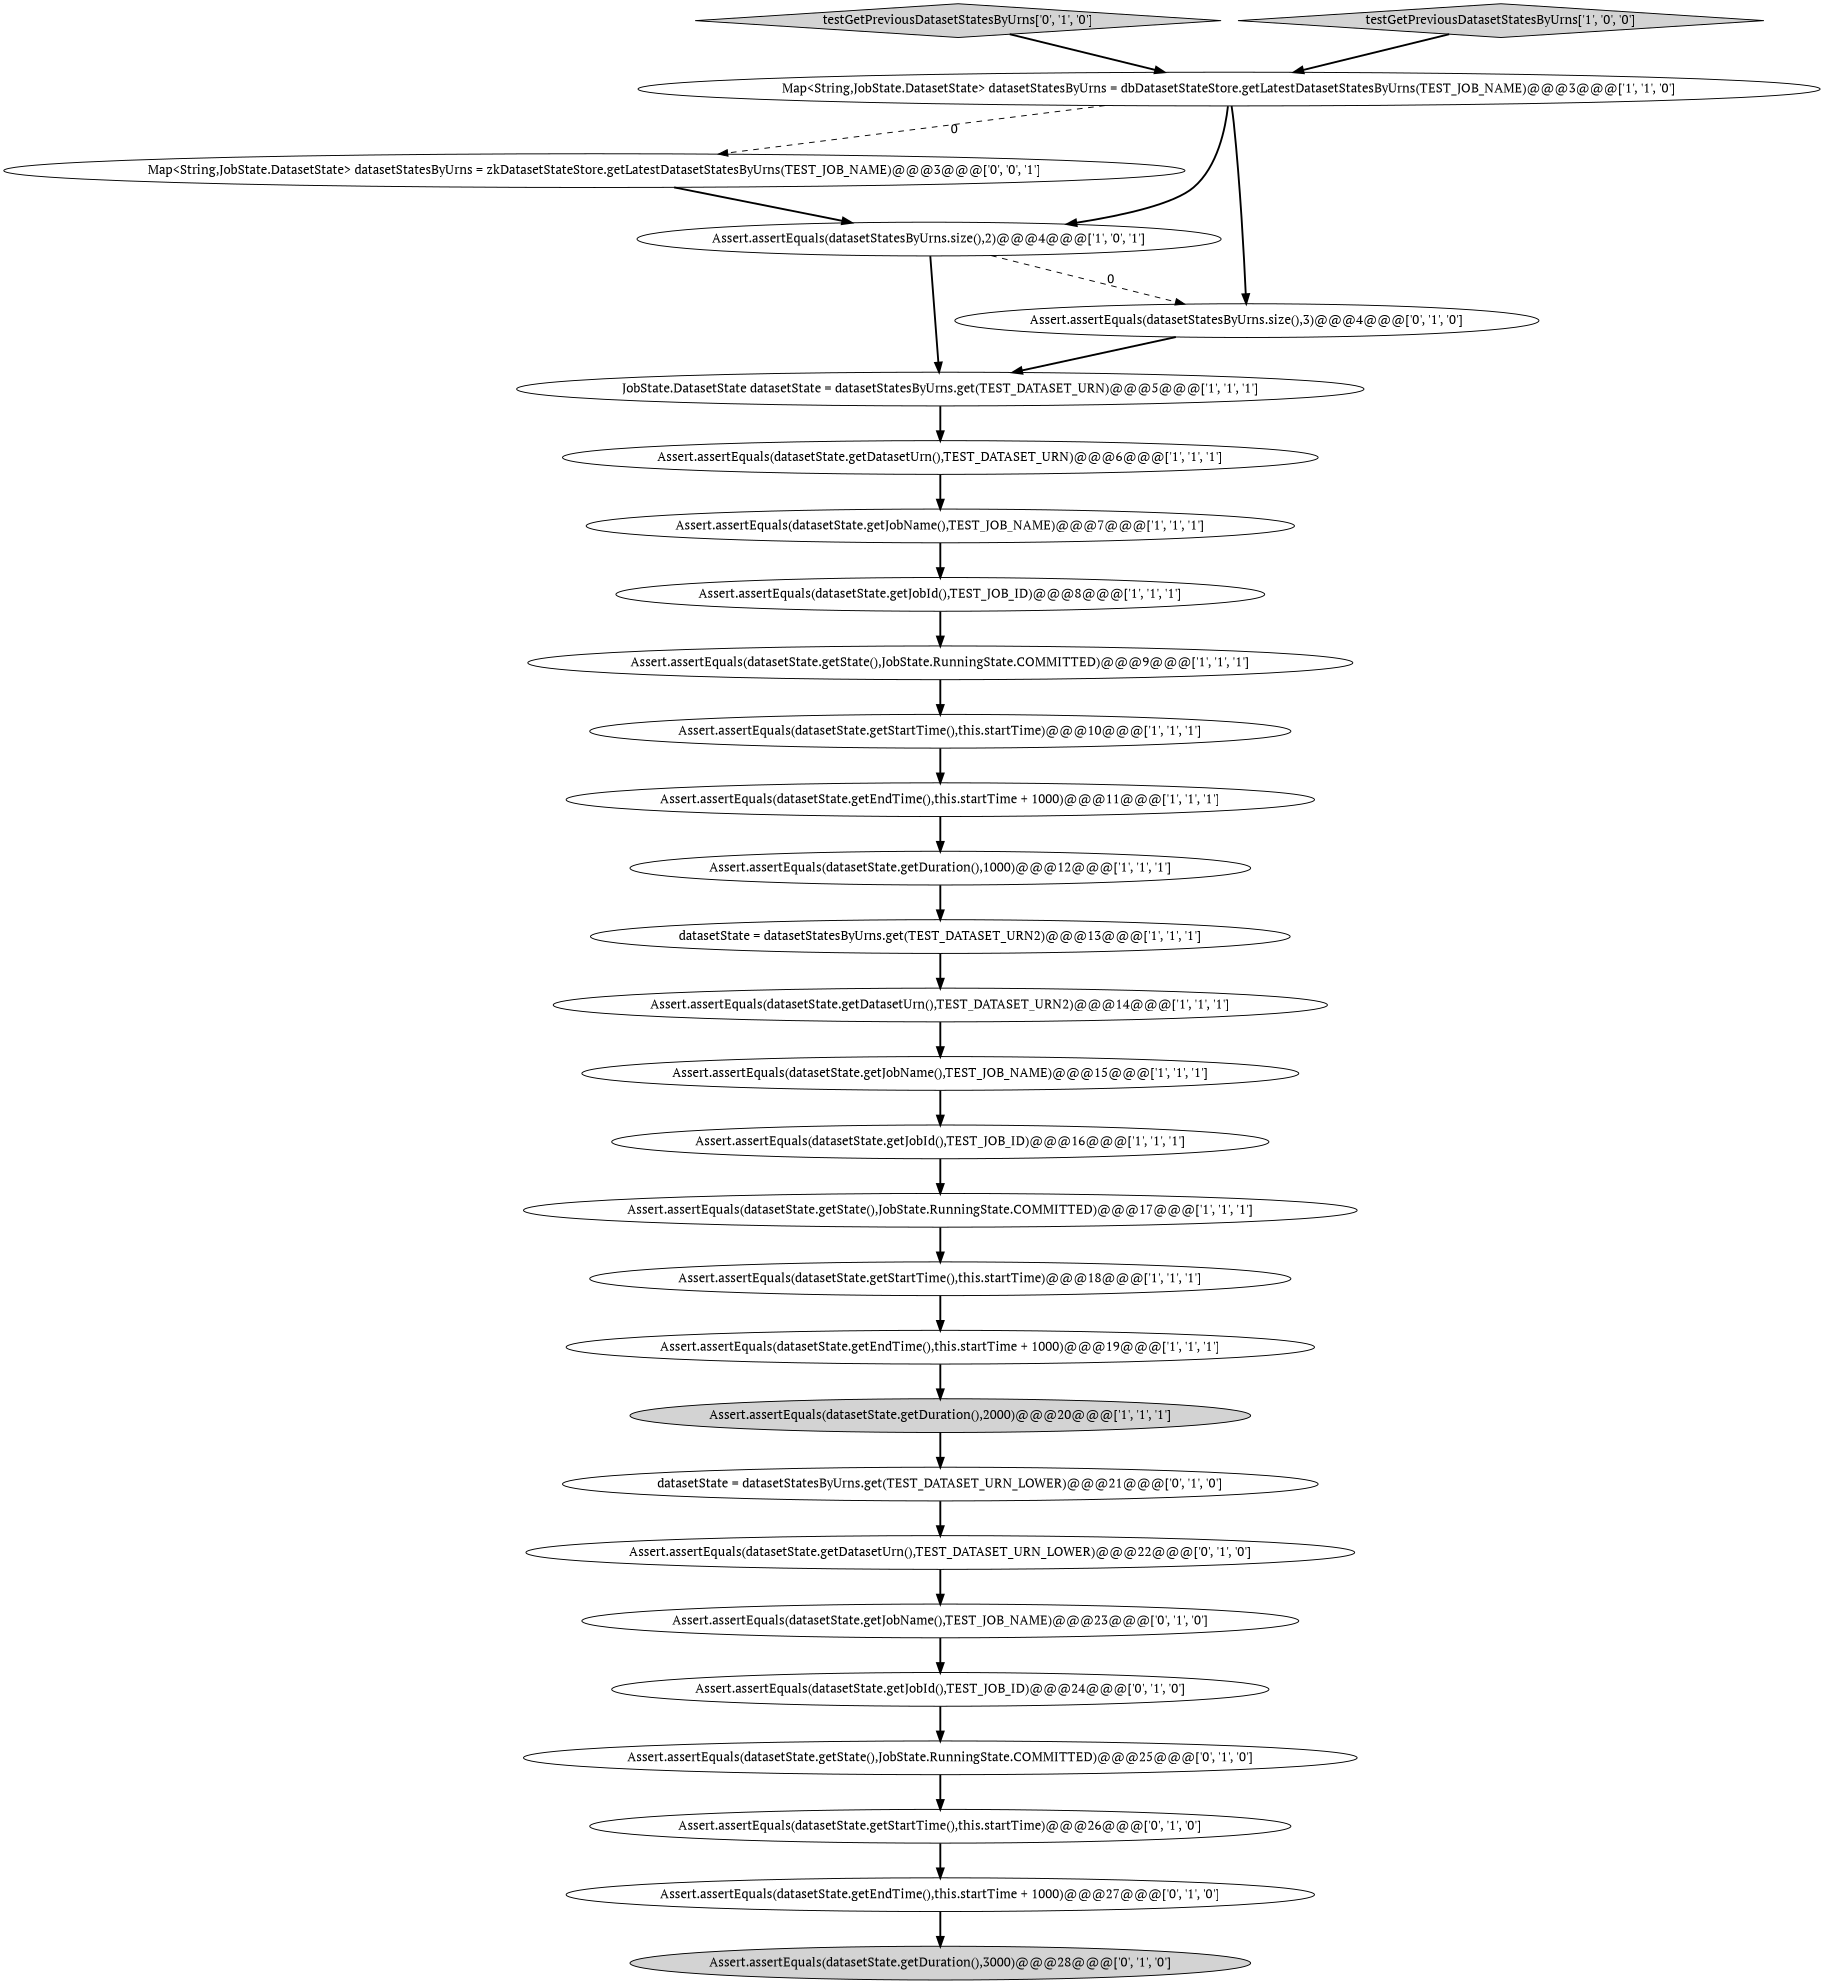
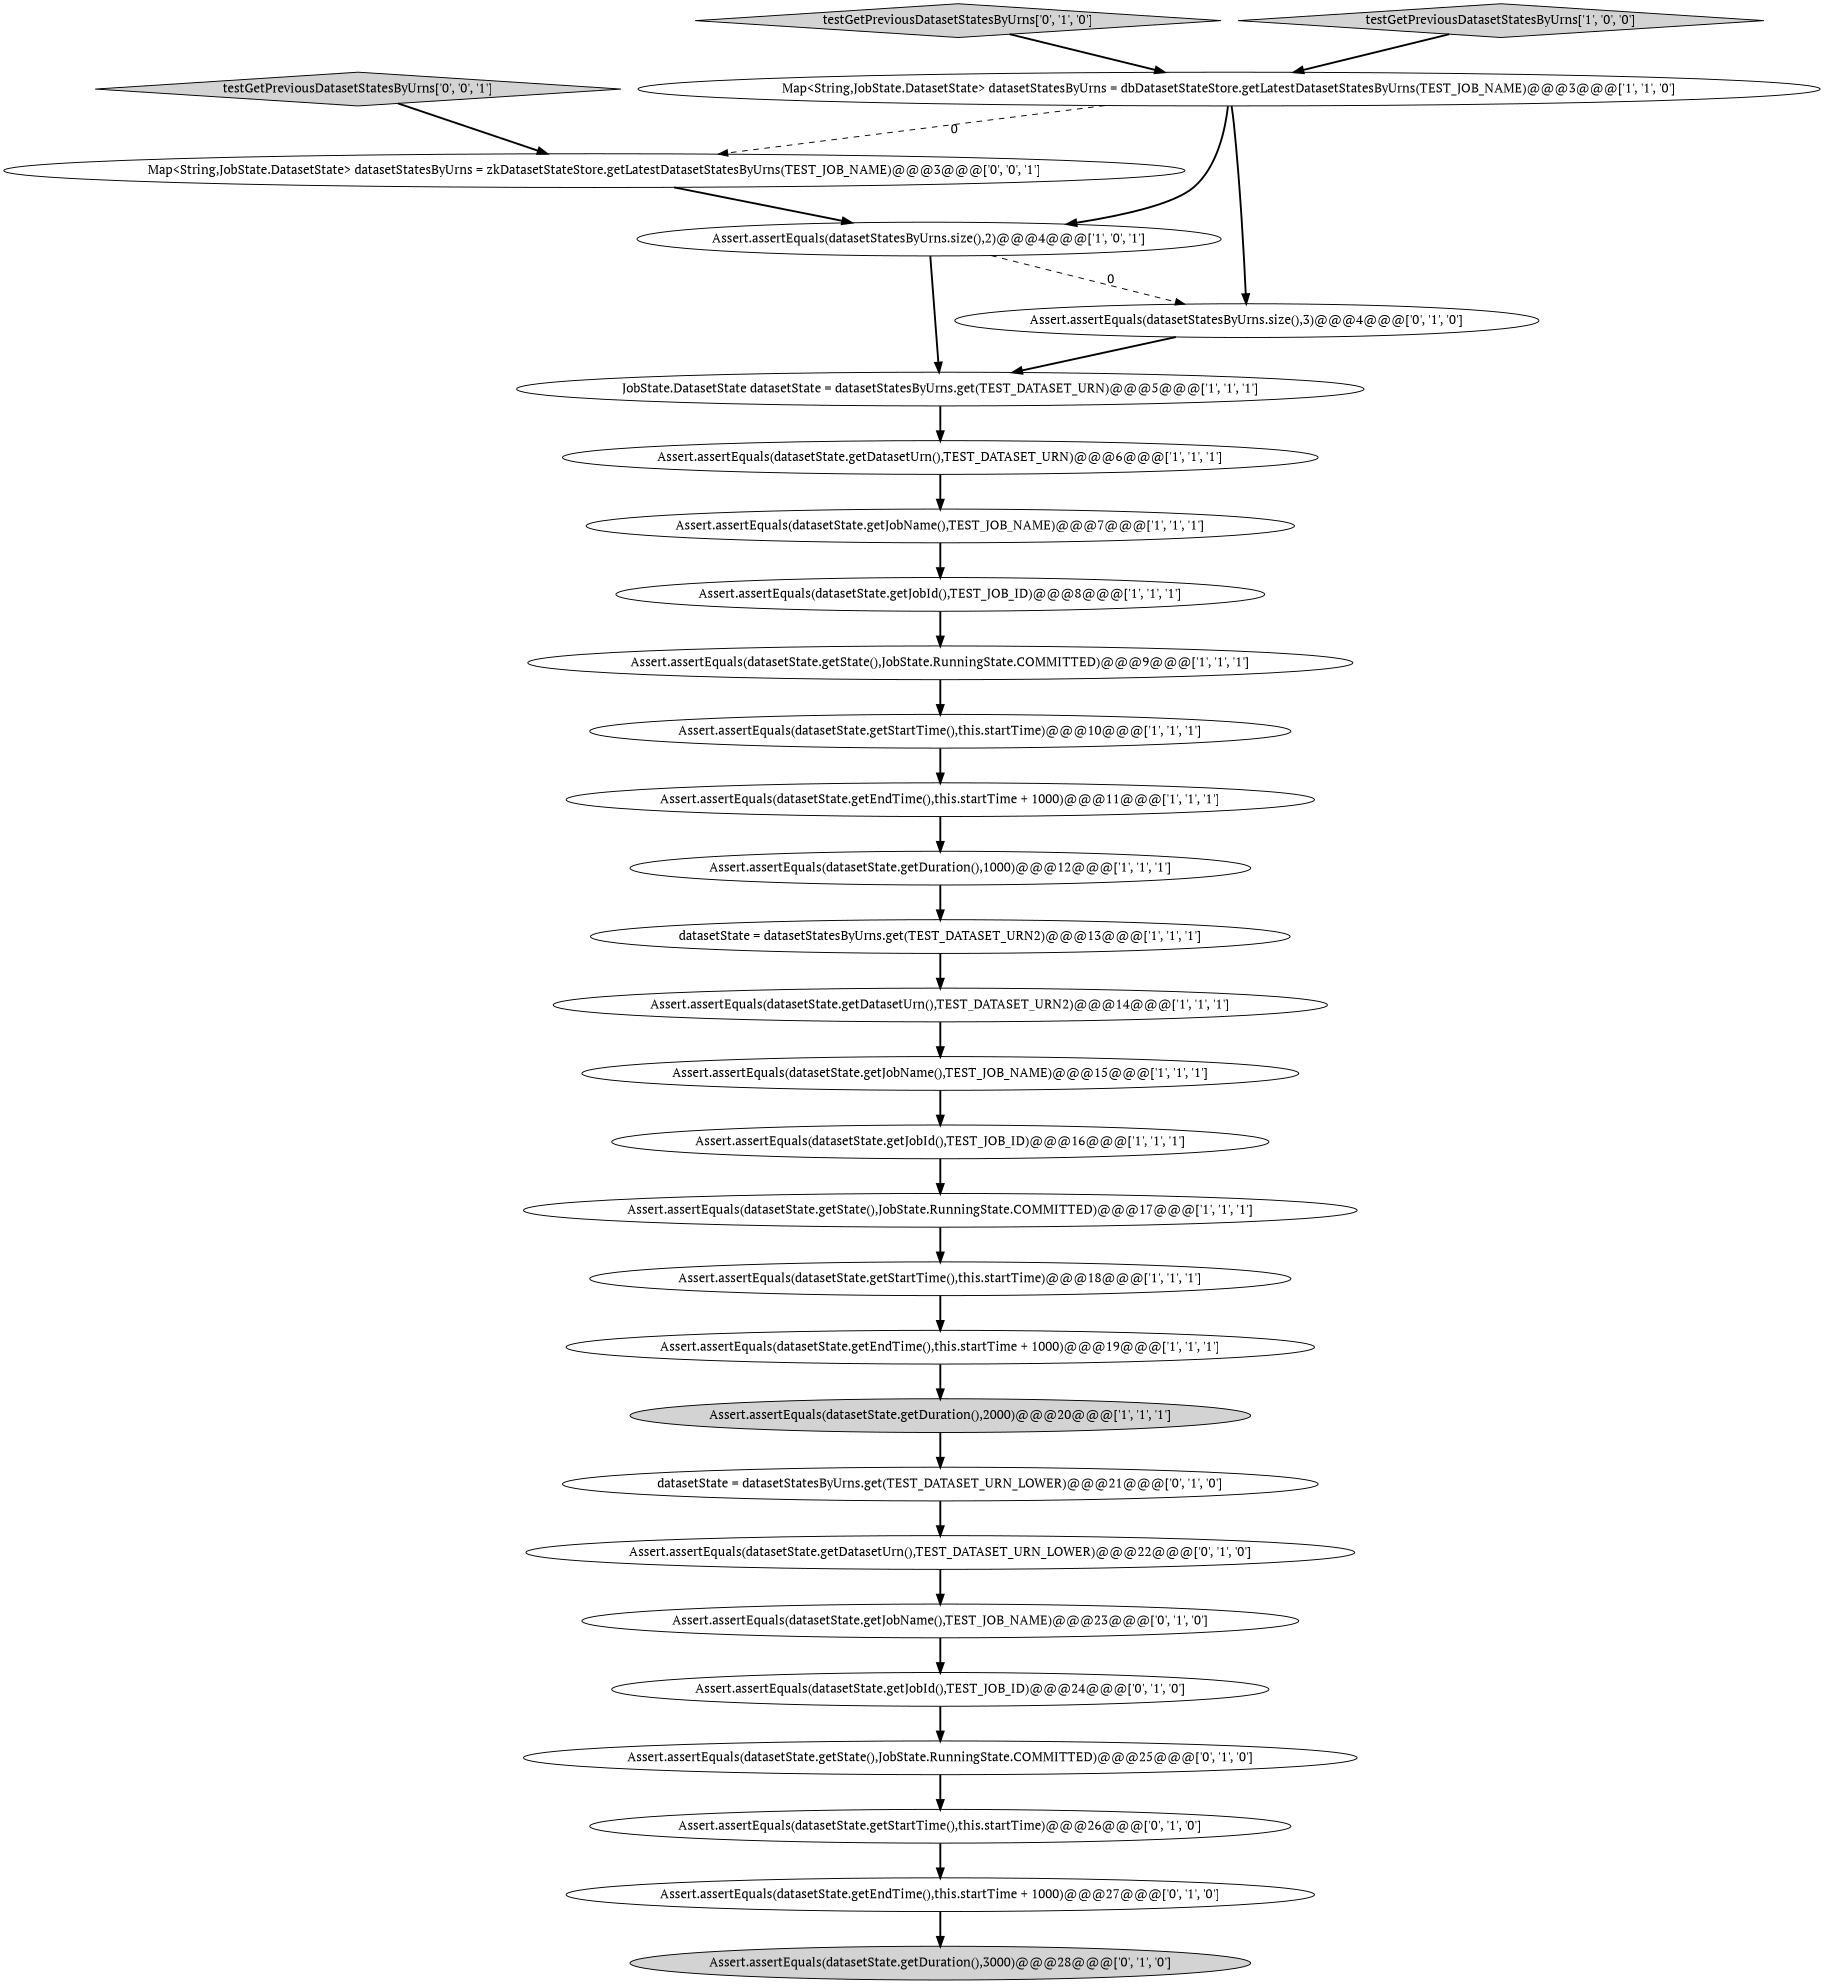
node "testGetPreviousDatasetStatesByUrns['0', '0', '1']": added
